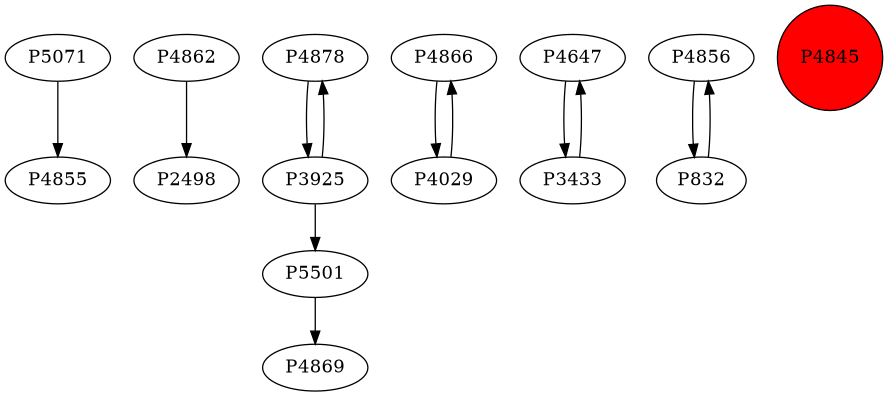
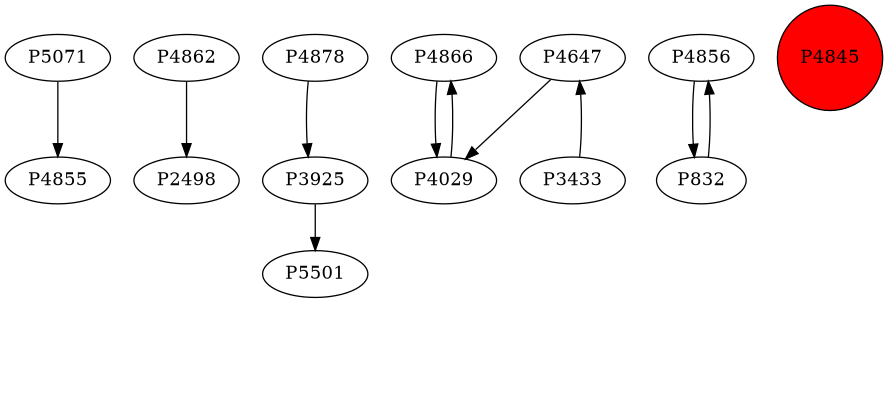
edge "P4647" -> "P3433": now "P4647" -> "P4029"
edge "P3925" -> "P4878": removed
node "P4869": removed
